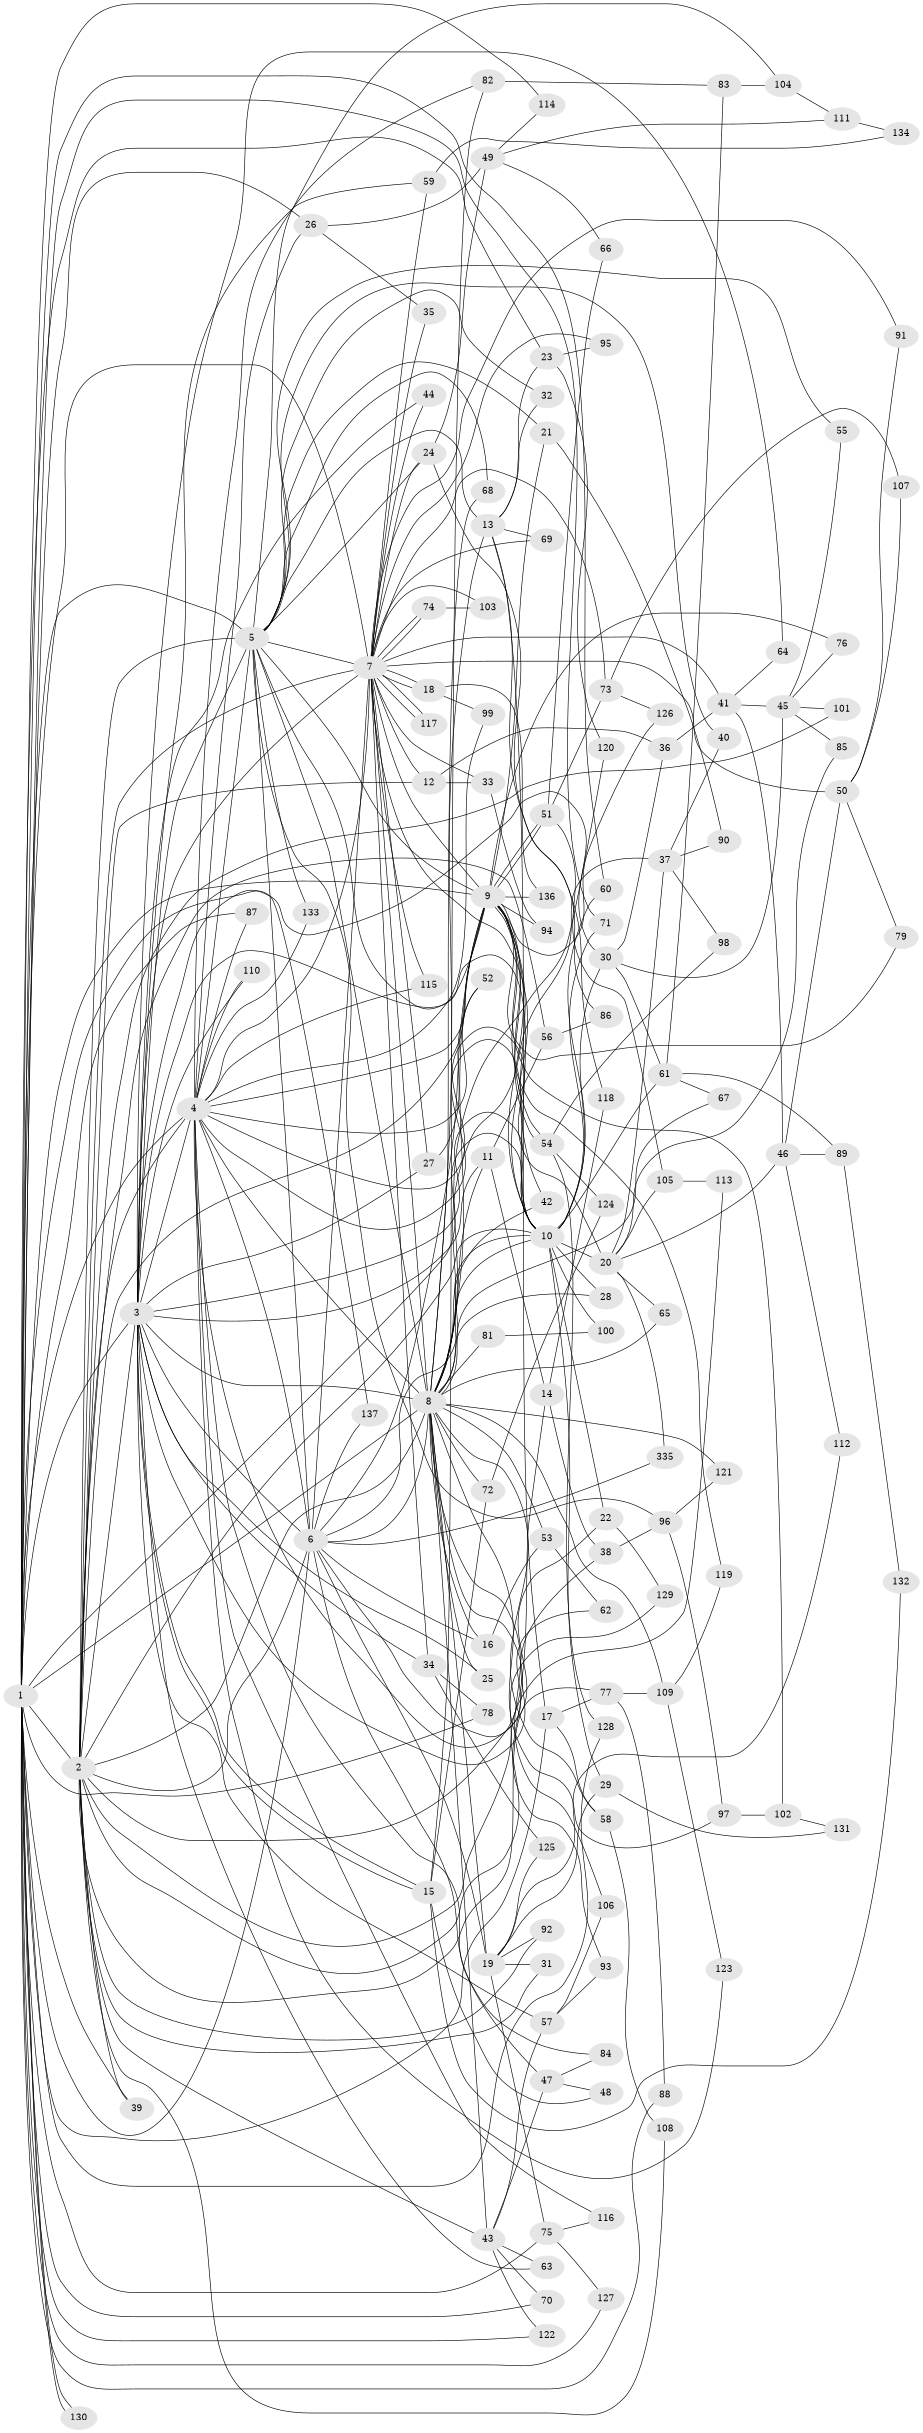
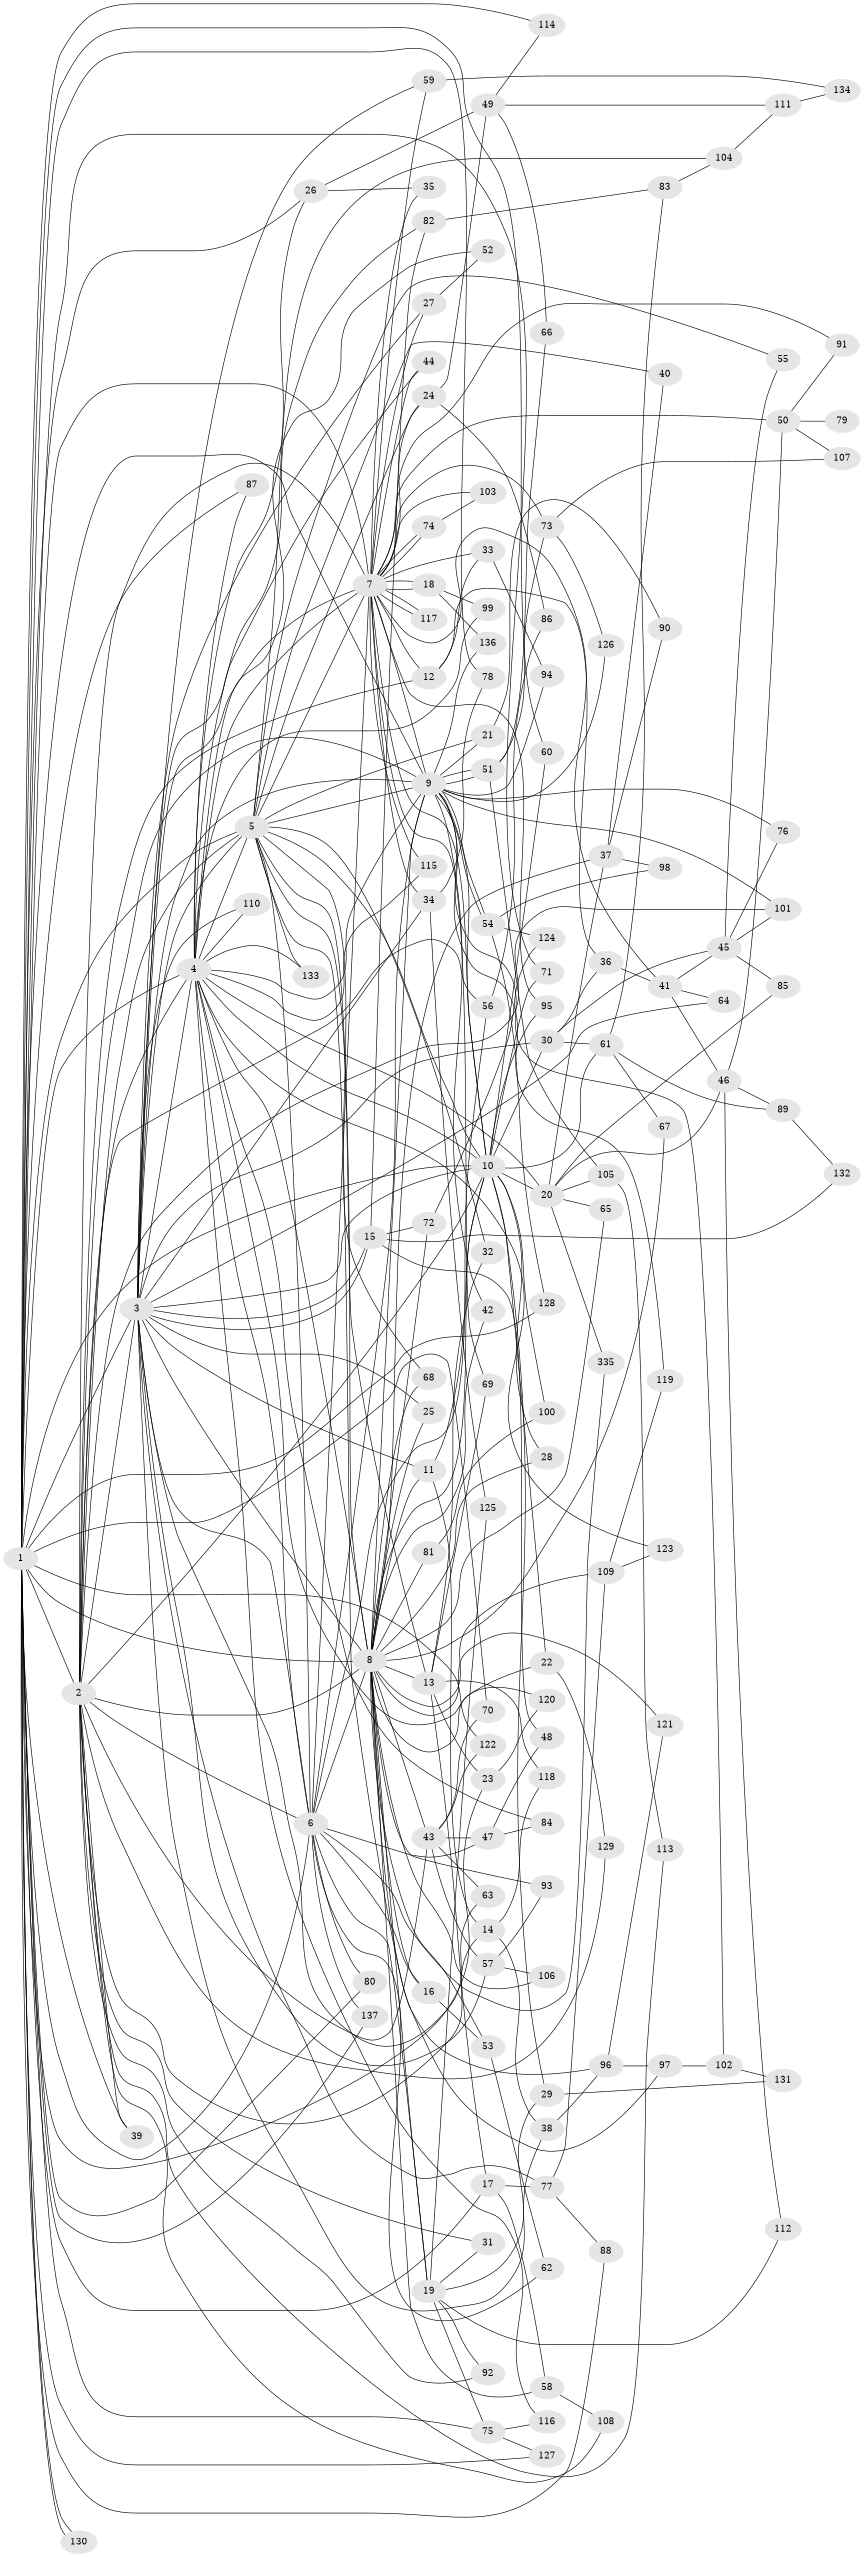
edge "95" -- "23": now "95" -- "10"
edge "7" -- "8": removed
edge "9" -- "79": now "9" -- "101"
node "80": added
edge "77" -- "2": now "77" -- "3"
